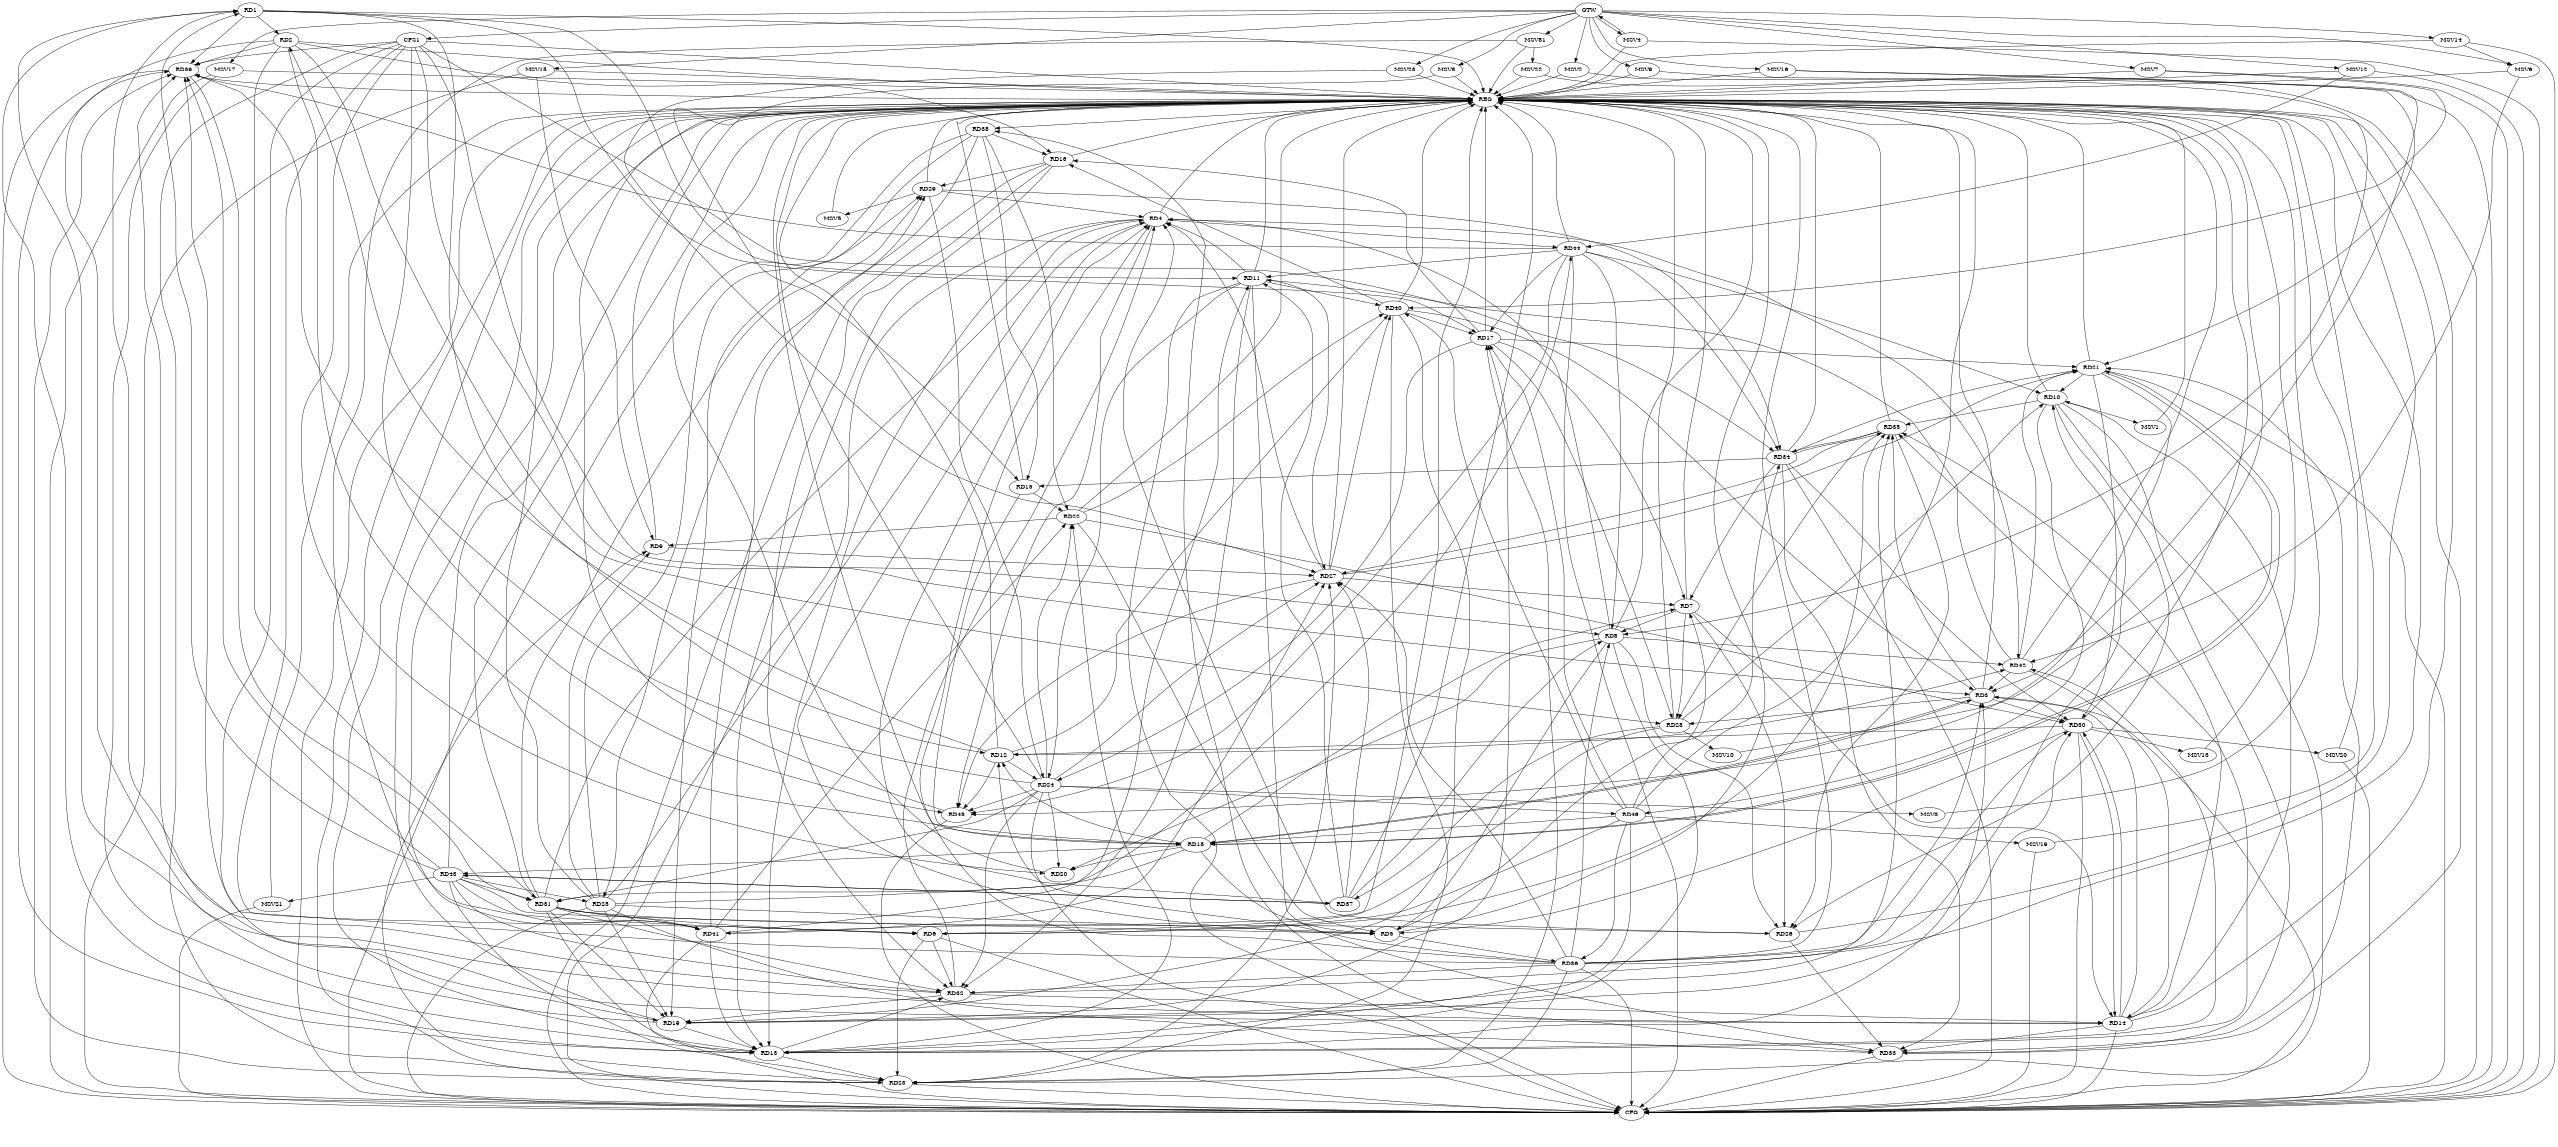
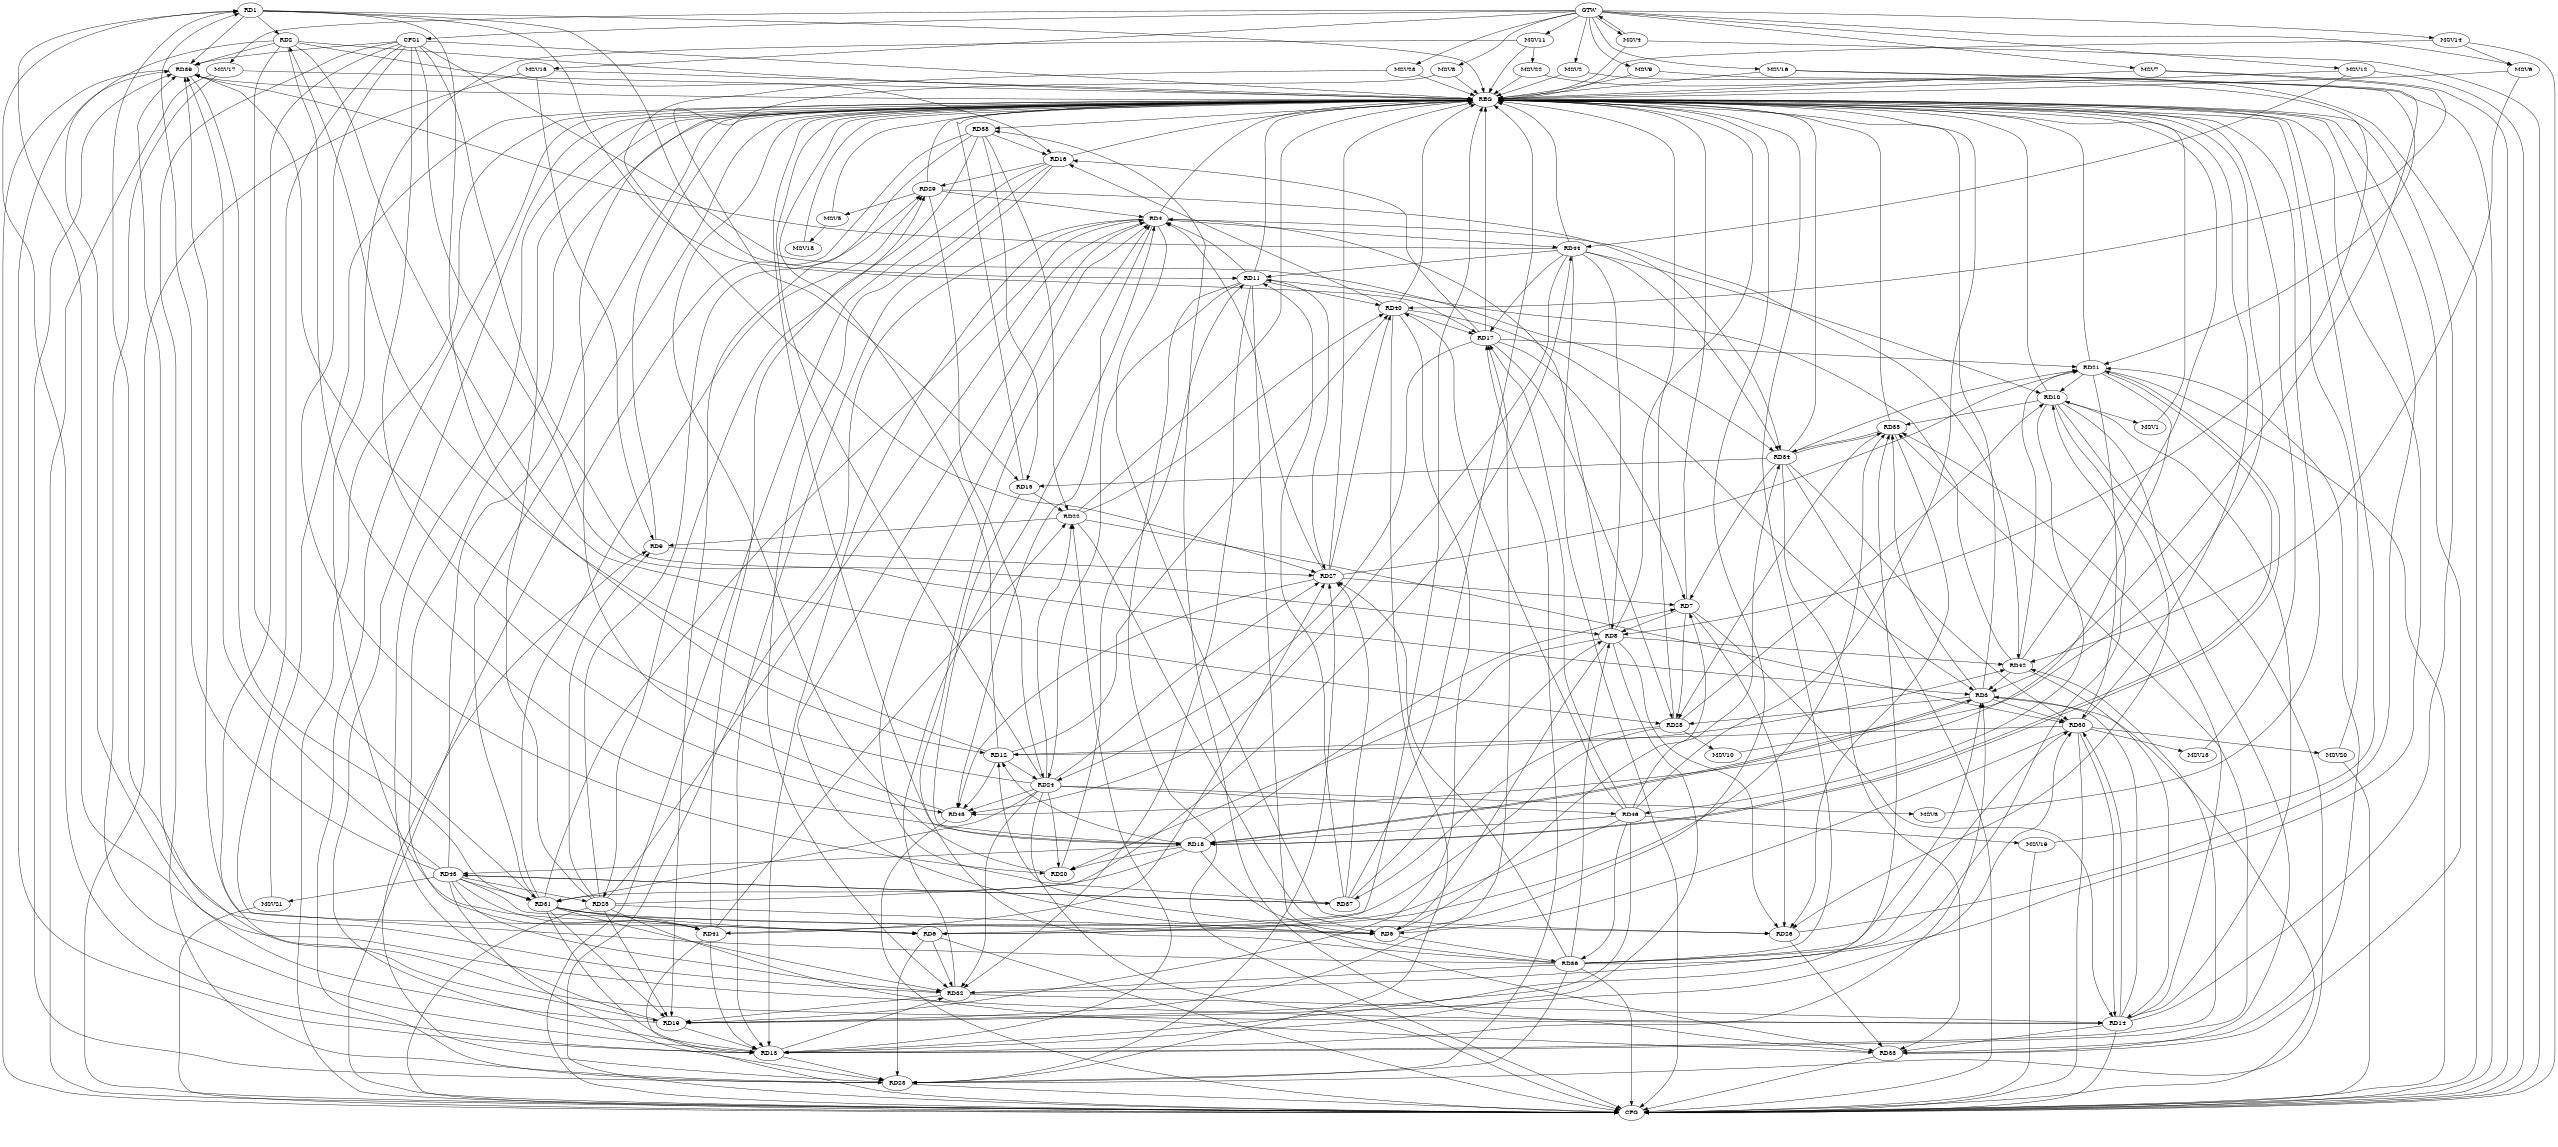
node "MSV81": label "MSV81" -> "MSV11"
node "MSV18": added
edge "RD35" -> "RD27": removed
edge "RD41" -> "RD11": now "RD20" -> "RD11"
edge "RD26" -> "RD4": reversed
